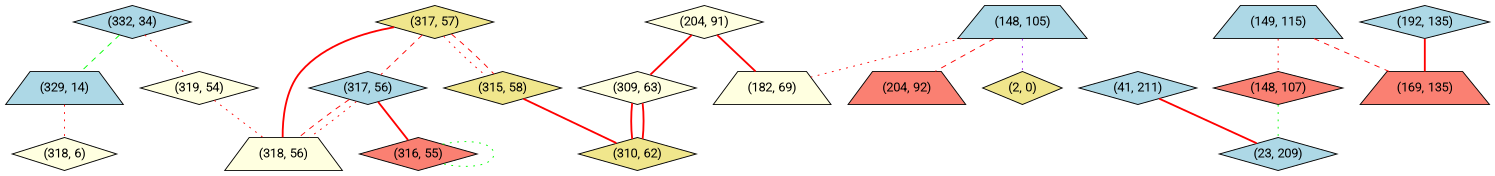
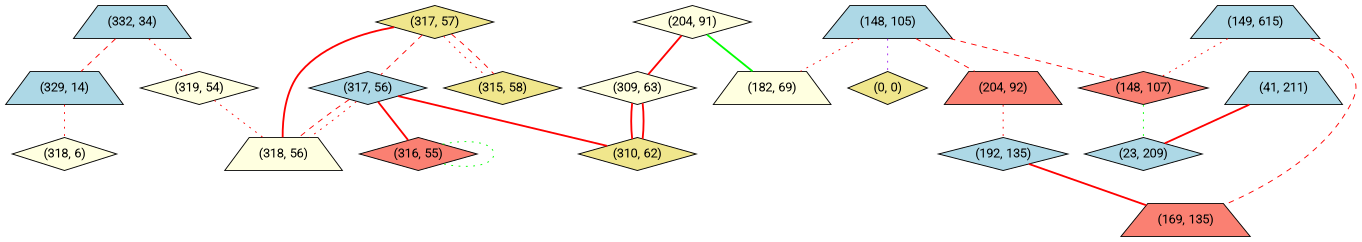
node "(332, 34)": shape diamond -> trapezium
node "(149, 115)": label "(149, 115)" -> "(149, 615)"
edge "(332, 34)" -- "(329, 14)": color green -> red
edge "(204, 91)" -- "(182, 69)": color red -> green
edge "(148, 105)" -- "(148, 107)": added
node "(2, 0)": label "(2, 0)" -> "(0, 0)"
node "(41, 211)": shape diamond -> trapezium
edge "(315, 58)" -- "(310, 62)": now "(317, 56)" -- "(310, 62)"
edge "(204, 92)" -- "(192, 135)": added
